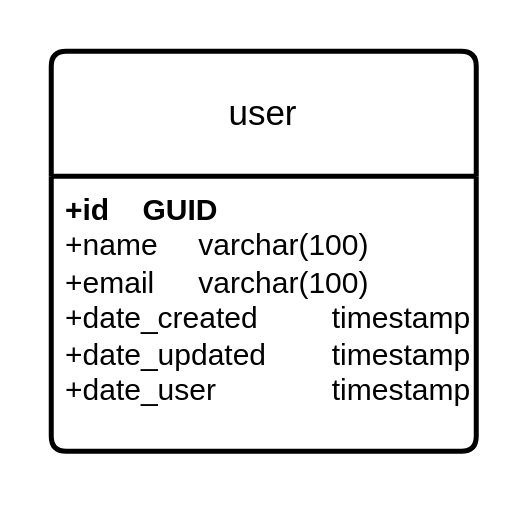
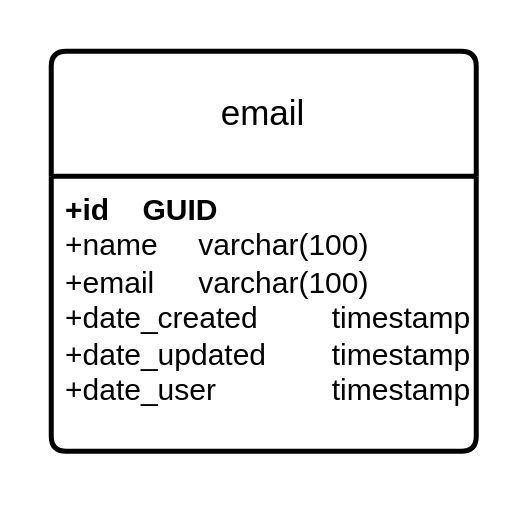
node "user": label "user" -> "email"
